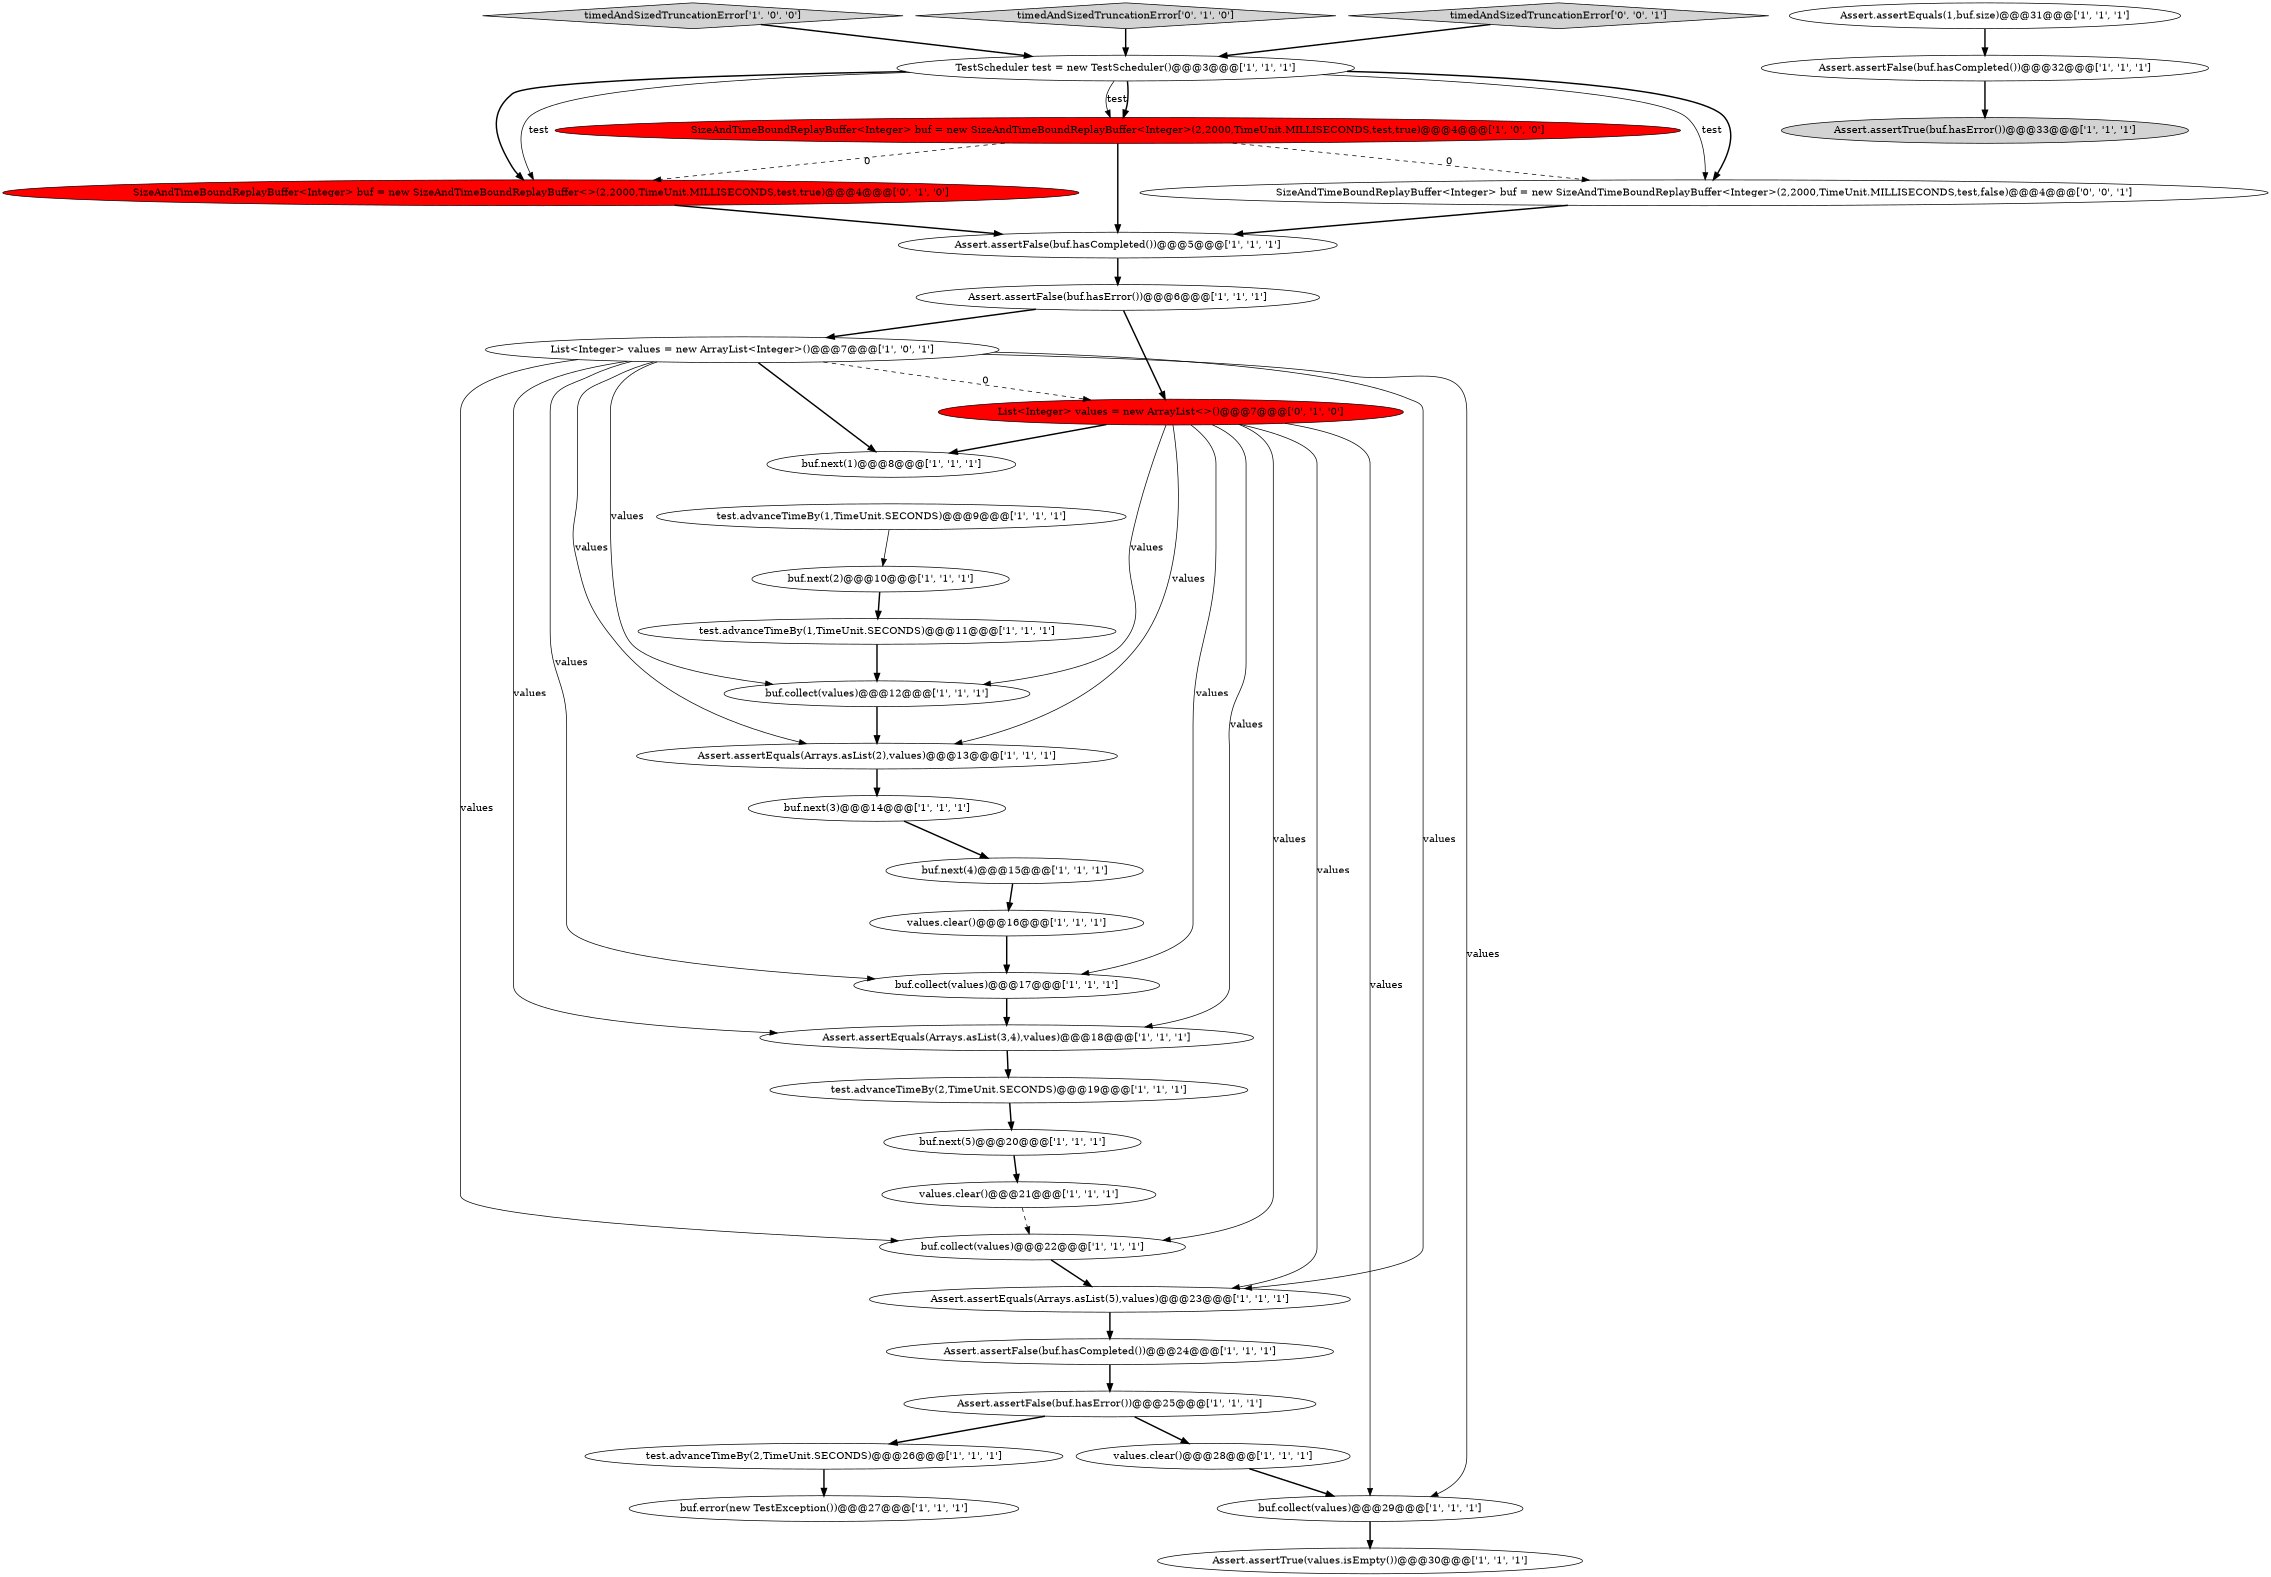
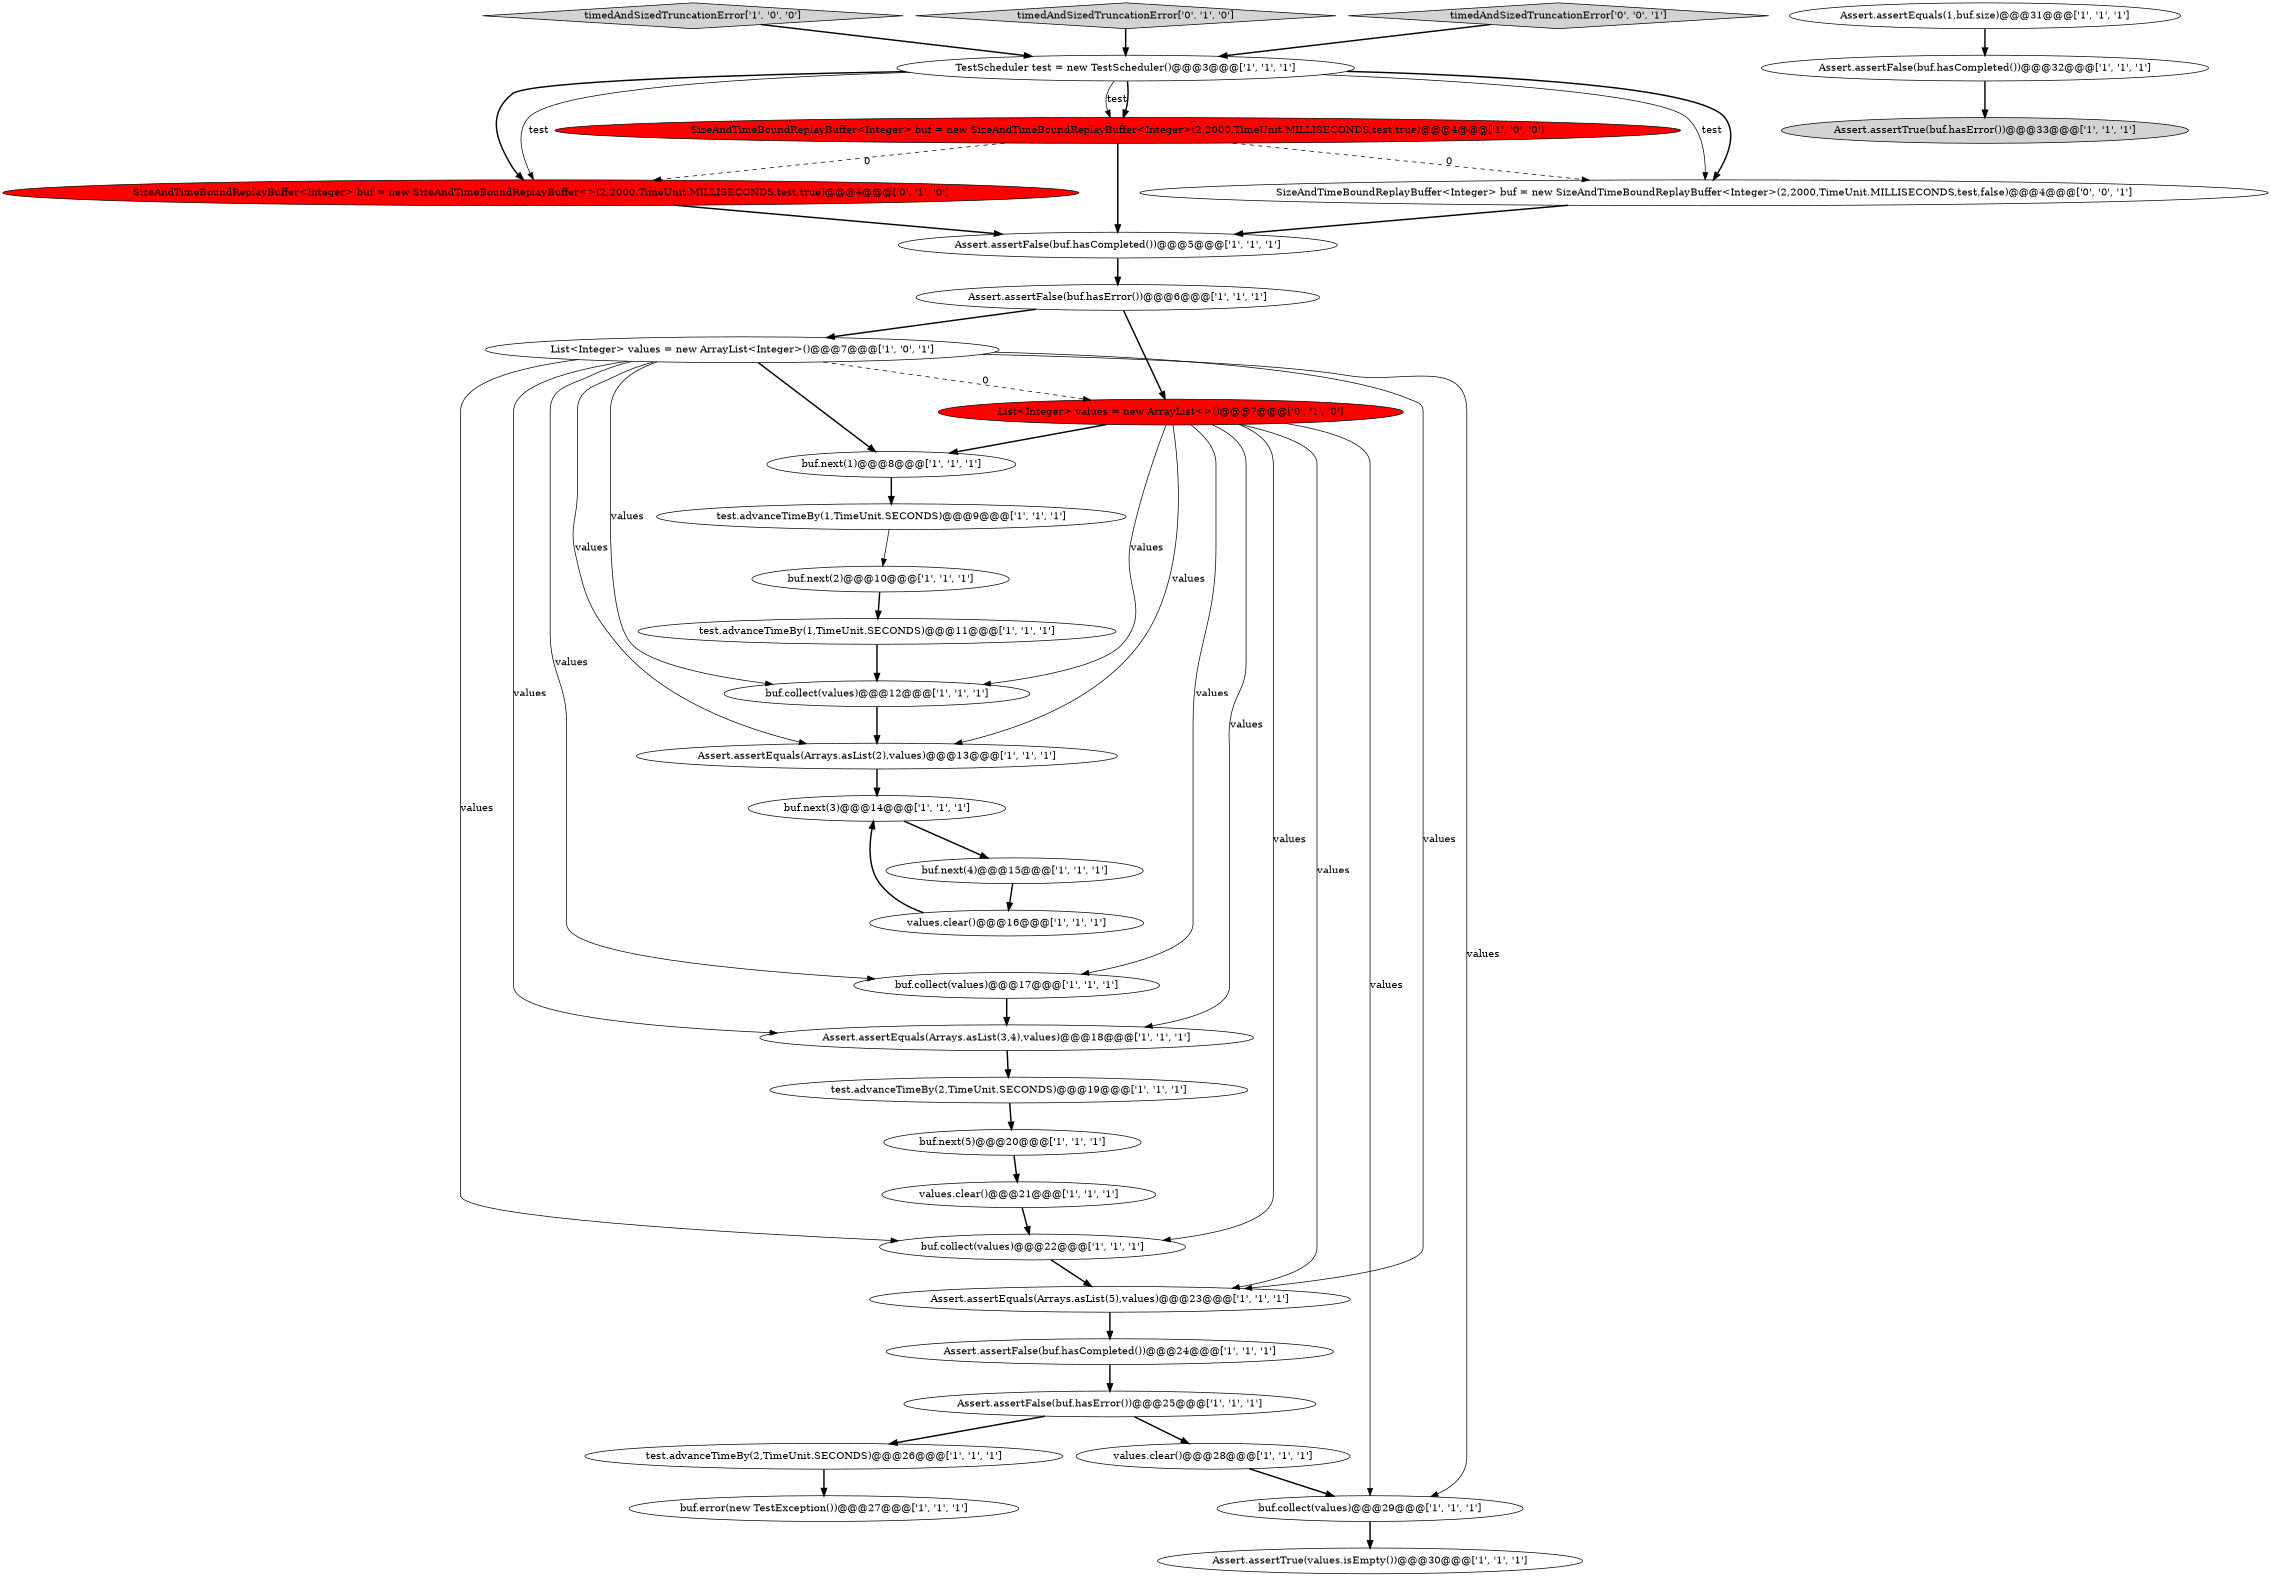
edge "buf.next(1)@@@8@@@['1', '1', '1']" -> "test.advanceTimeBy(1,TimeUnit.SECONDS)@@@9@@@['1', '1', '1']": added
edge "values.clear()@@@16@@@['1', '1', '1']" -> "buf.collect(values)@@@17@@@['1', '1', '1']": now "values.clear()@@@16@@@['1', '1', '1']" -> "buf.next(3)@@@14@@@['1', '1', '1']"
edge "values.clear()@@@21@@@['1', '1', '1']" -> "buf.collect(values)@@@22@@@['1', '1', '1']": style dashed -> bold
